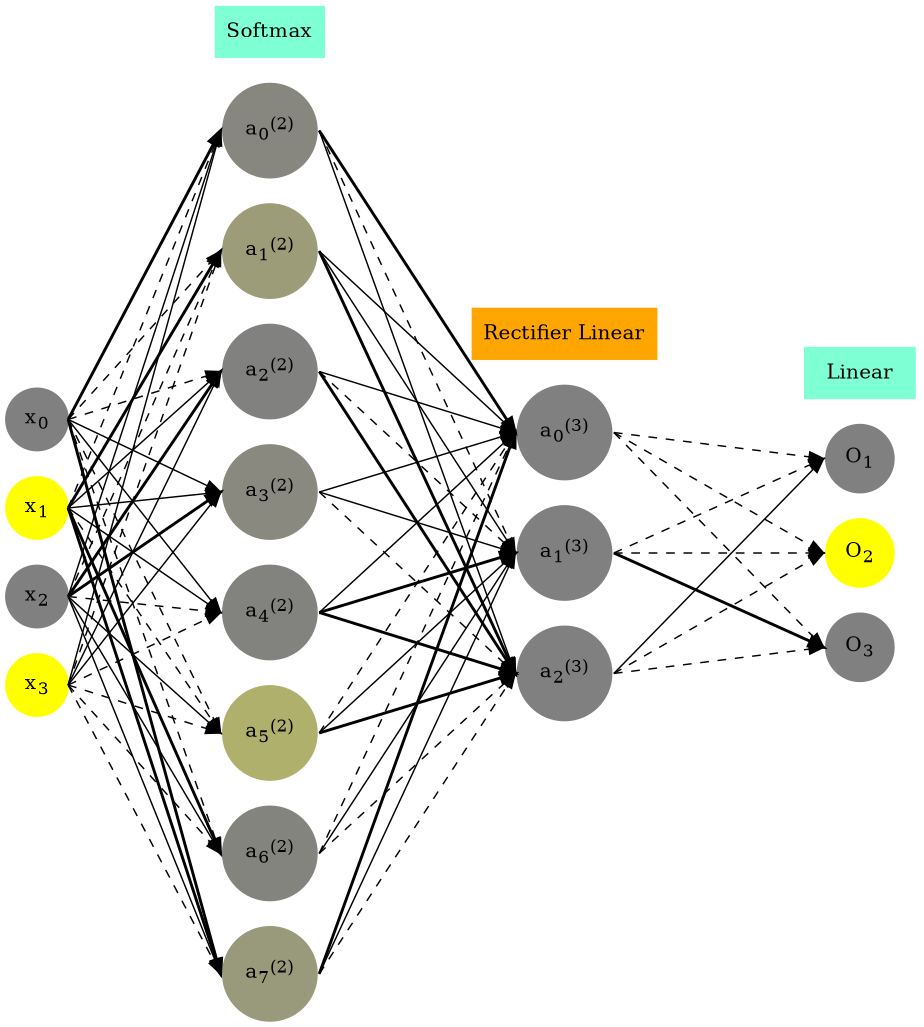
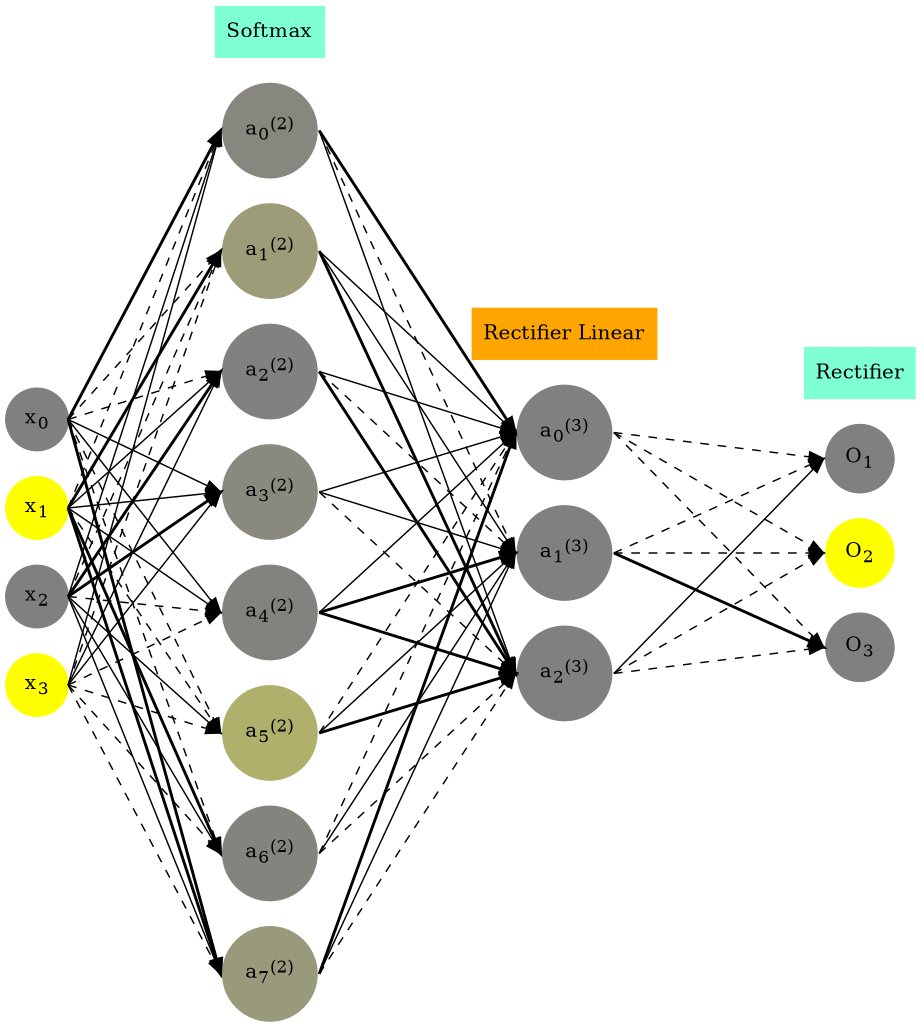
node "Linear": label "Linear" -> "Rectifier"
